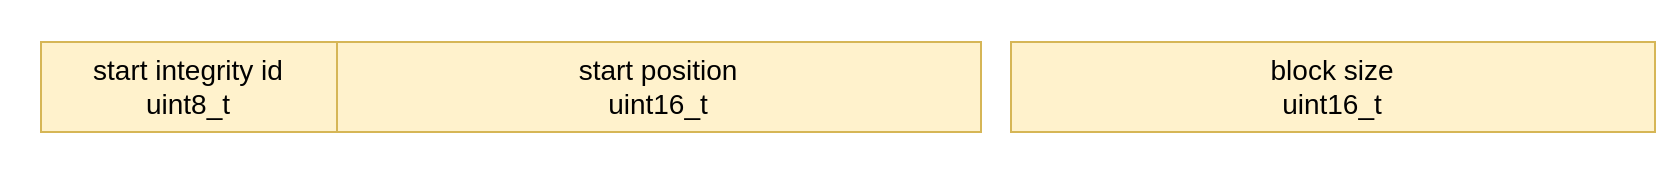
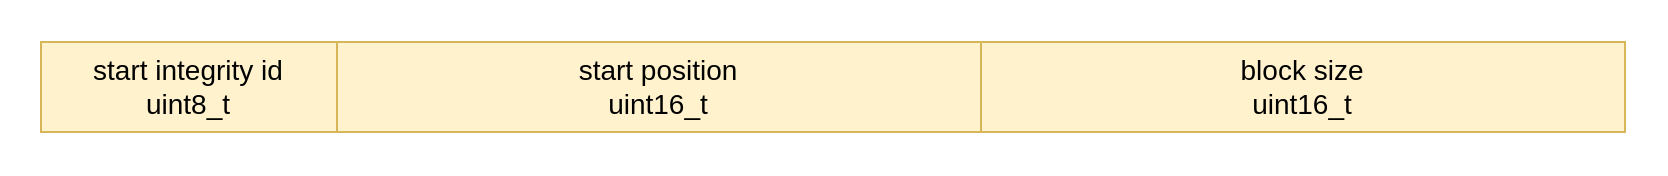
node "block size uint16_t": moved (1333, 87) -> (1303, 87)
